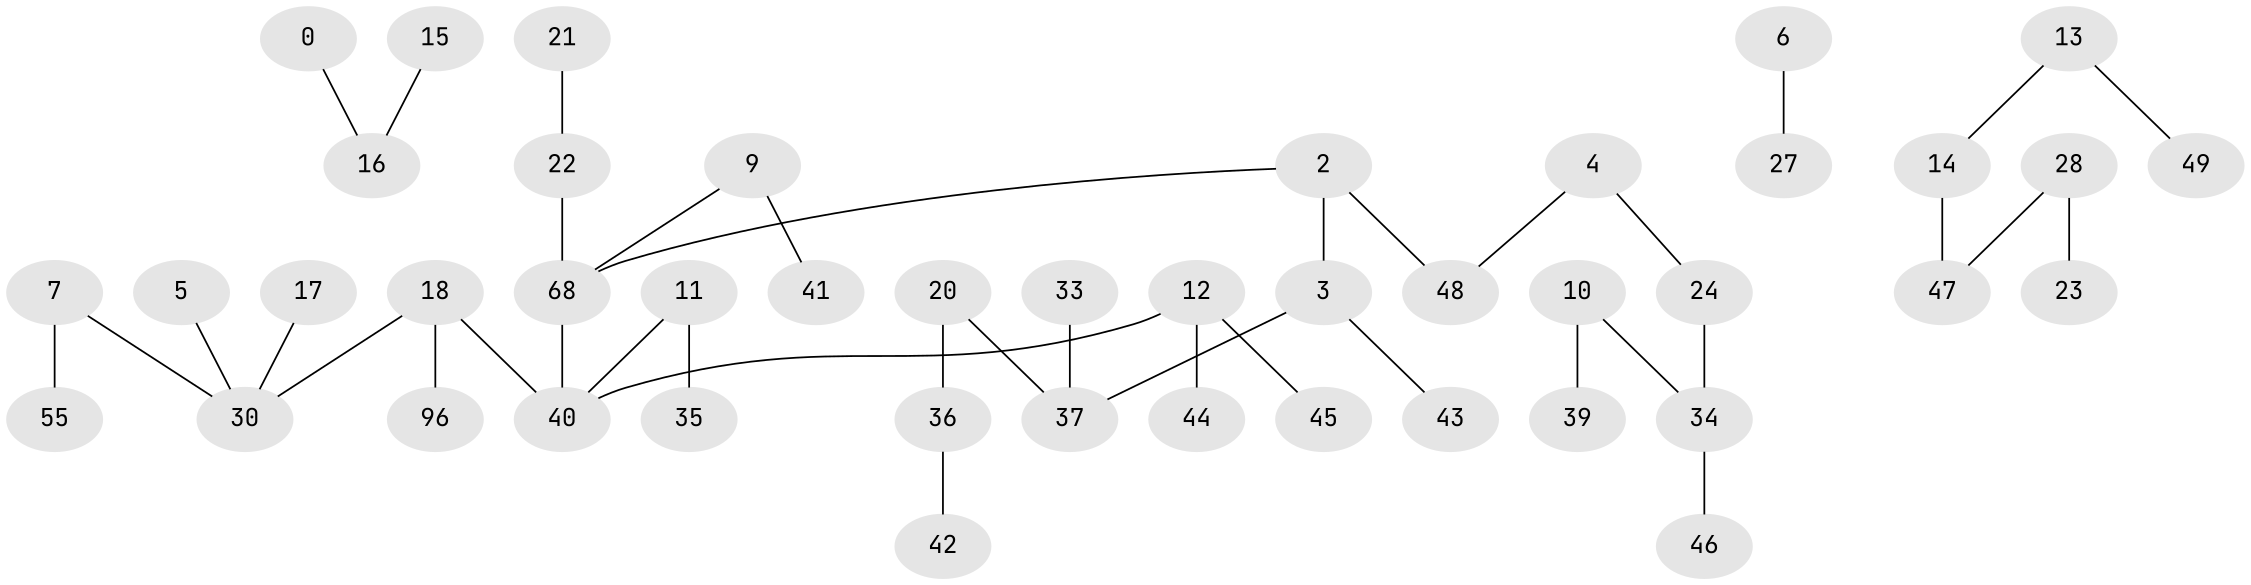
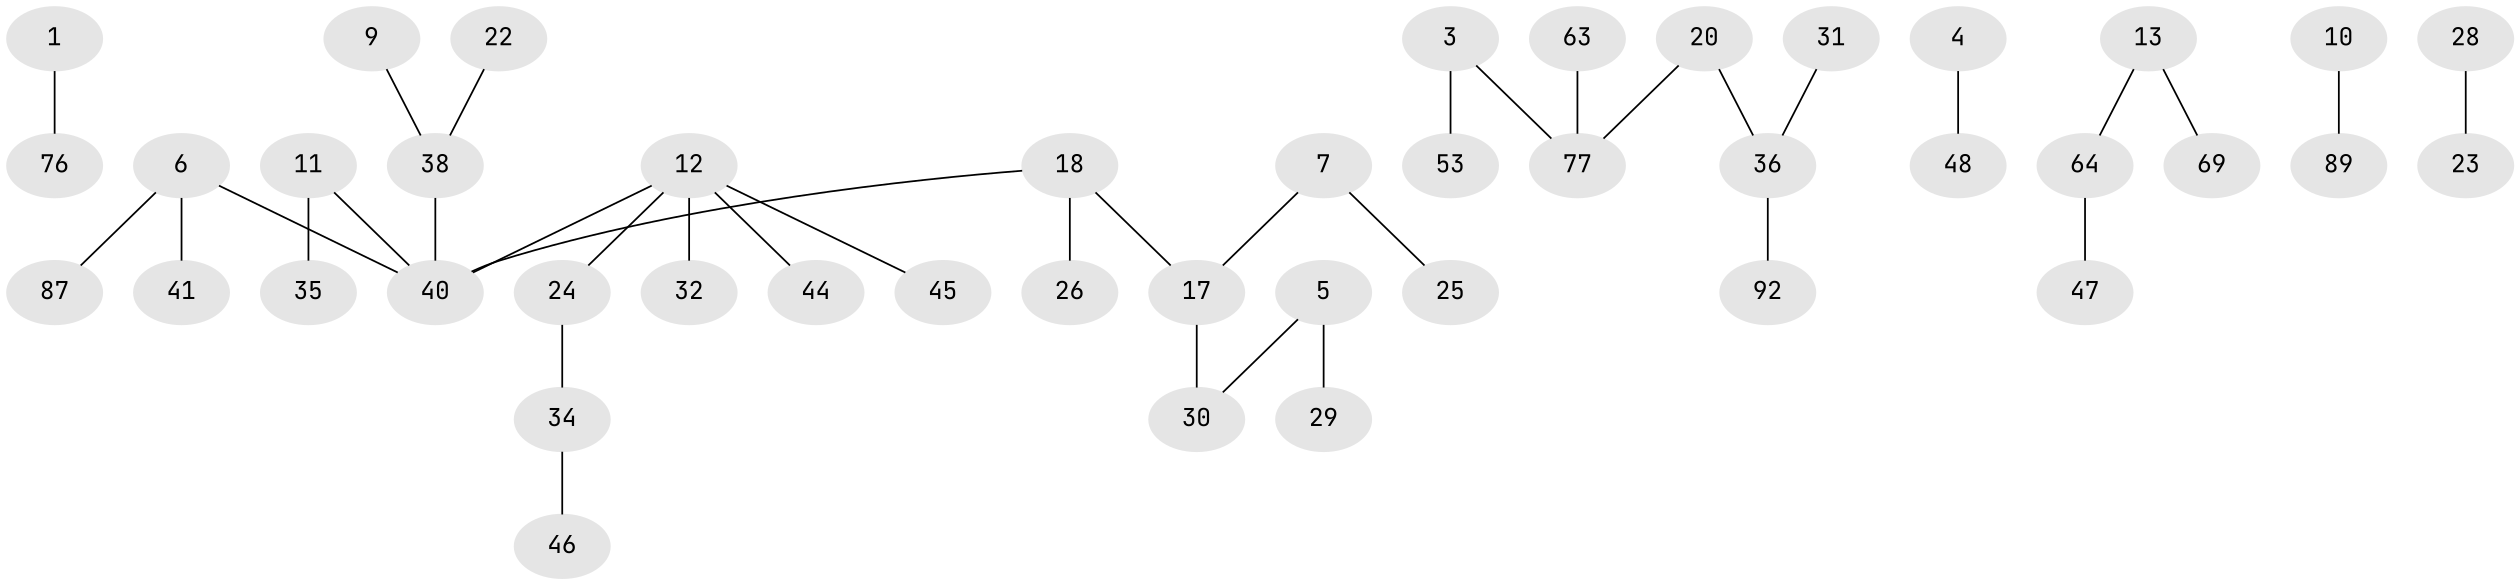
node "0": label "0" -> "1"
node "15": removed
node "21": removed
node "31": added
node "16": label "16" -> "76"
node "2": removed
node "27": label "27" -> "87"
node "14": label "14" -> "64"
node "49": label "49" -> "69"
edge "6" -- "40": added
edge "4" -- "24": now "12" -- "24"
edge "28" -- "47": removed
edge "9" -- "41": now "6" -- "41"
node "68": label "68" -> "38"
node "32": added
node "33": label "33" -> "63"
edge "7" -- "30": now "7" -- "17"
edge "18" -- "30": now "18" -- "17"
edge "10" -- "34": removed
node "55": label "55" -> "25"
node "96": label "96" -> "26"
node "37": label "37" -> "77"
node "29": added
node "43": label "43" -> "53"
node "39": label "39" -> "89"
node "42": label "42" -> "92"
